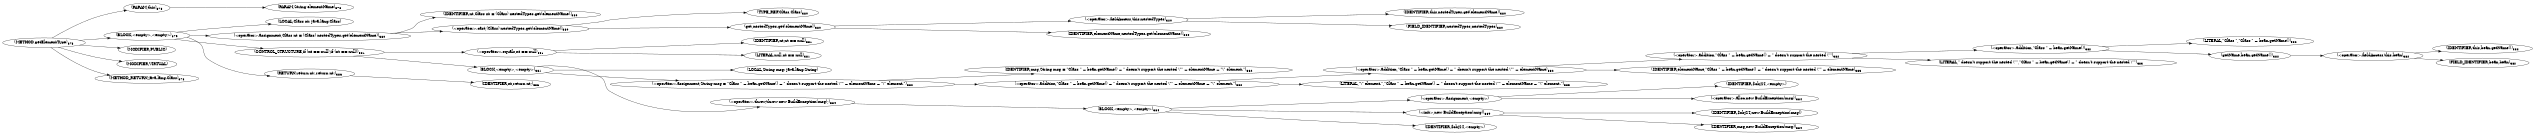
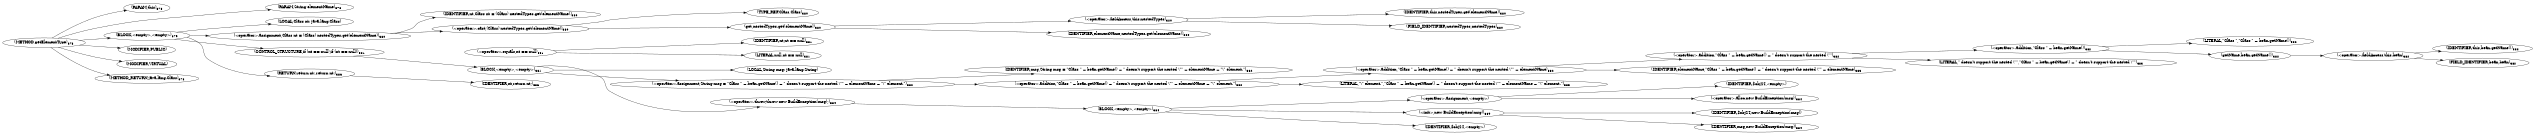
edge "(PARAM,this)" -> "(PARAM,String elementName)": now "(METHOD,getElementType)" -> "(PARAM,String elementName)"
edge "(CONTROL_STRUCTURE,if (nt == null),if (nt == null))" -> "(<operator>.equals,nt == null)": removed
